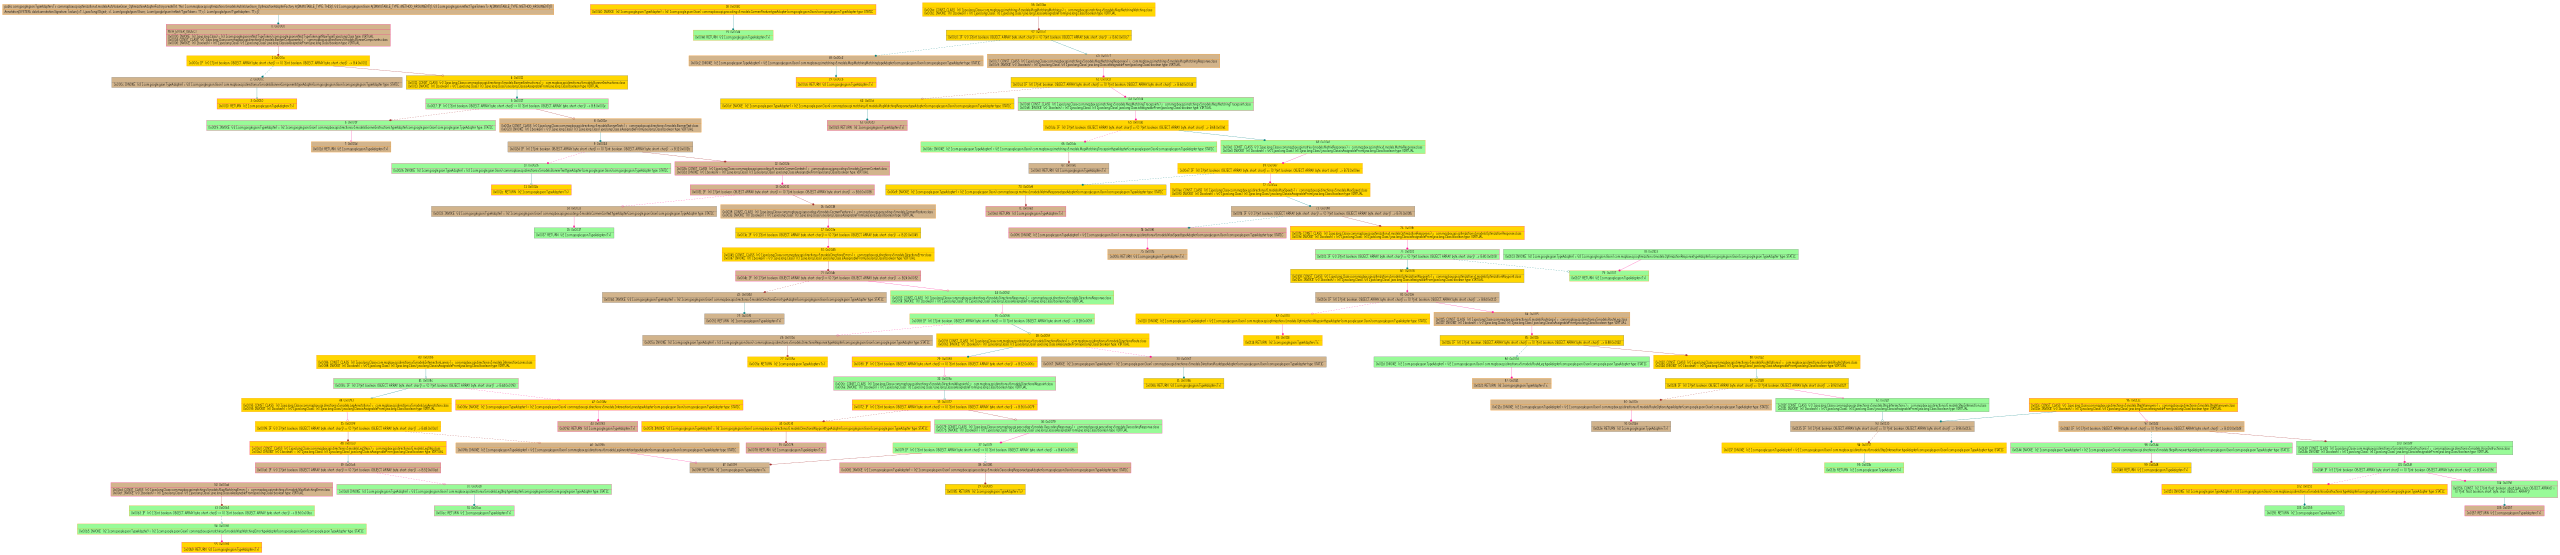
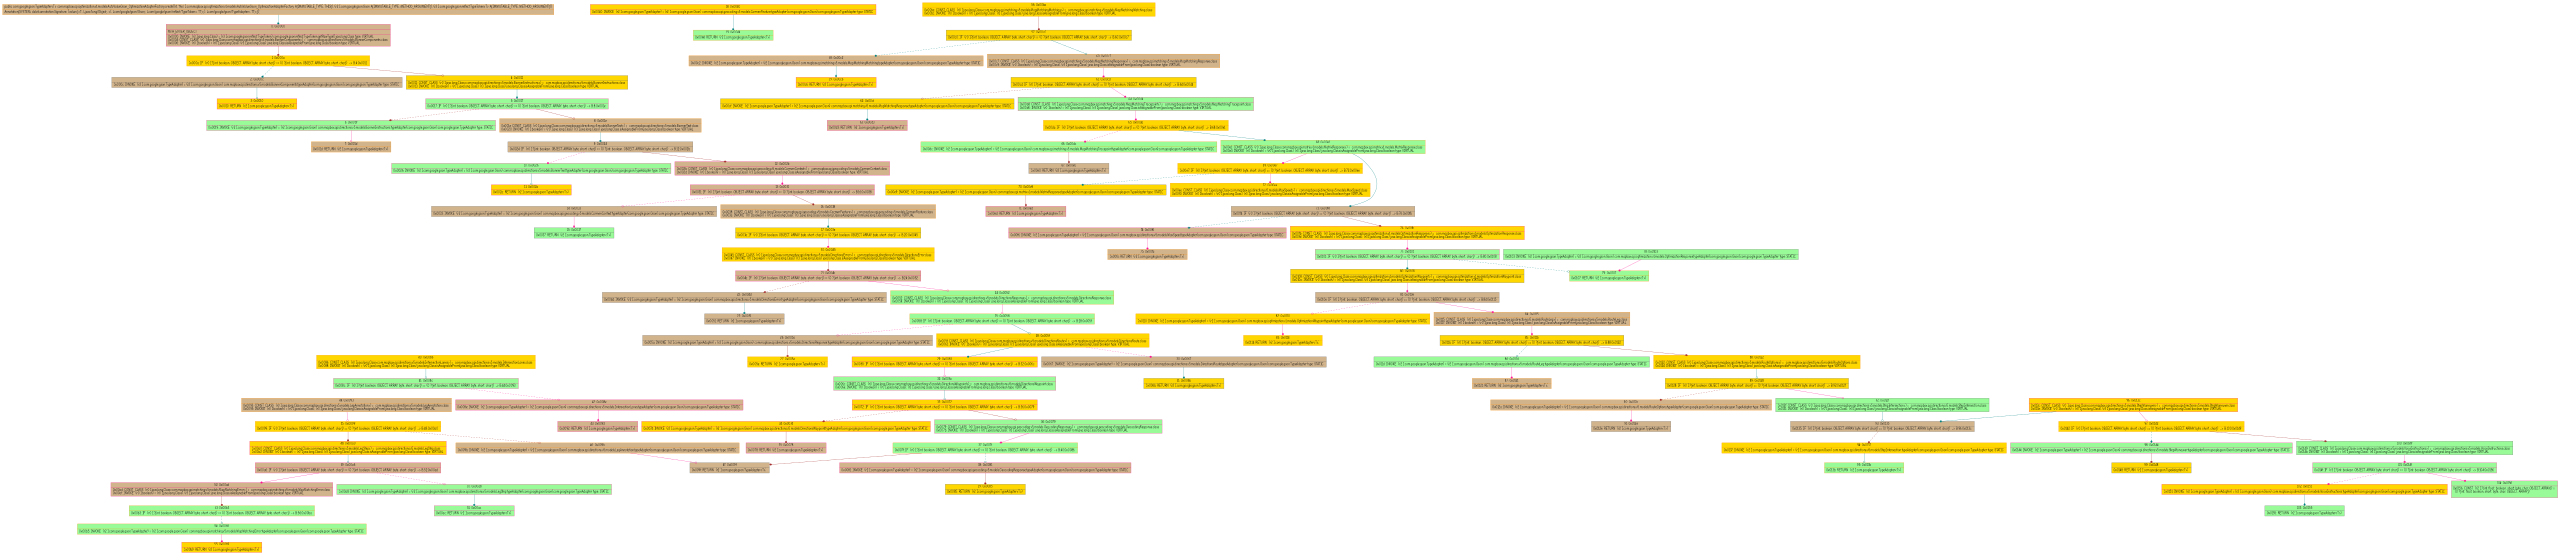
edge "72: 0x00ee" -> "73: 0x00f4": now "68: 0x00e1" -> "73: 0x00f4"
edge "16: 0x0038" -> "17: 0x003e": color deeppink -> teal
edge "41: 0x008c" -> "44: 0x0093": removed
node "44: 0x0093": fillcolor gold -> tan
node "42: 0x008e": fillcolor gold -> tan
node "97: 0x0142": fillcolor tan -> gold
edge "49: 0x00a6" -> "52: 0x00ad": added
node "105: 0x0157": removed
